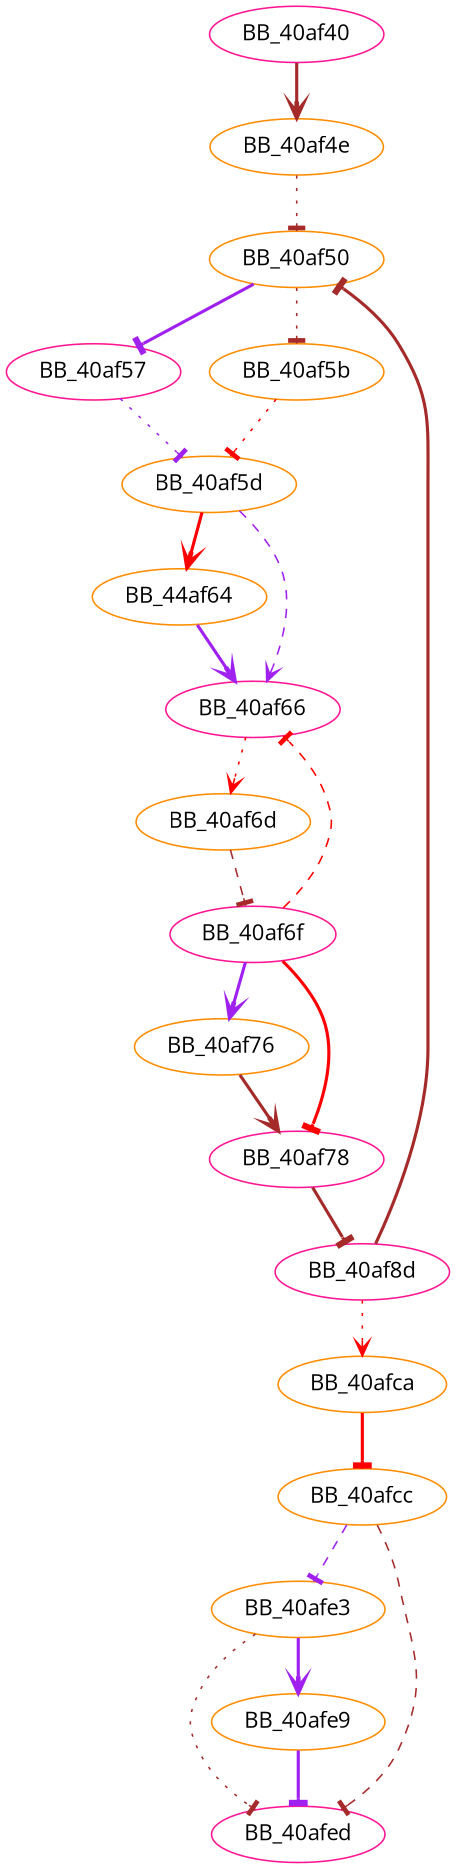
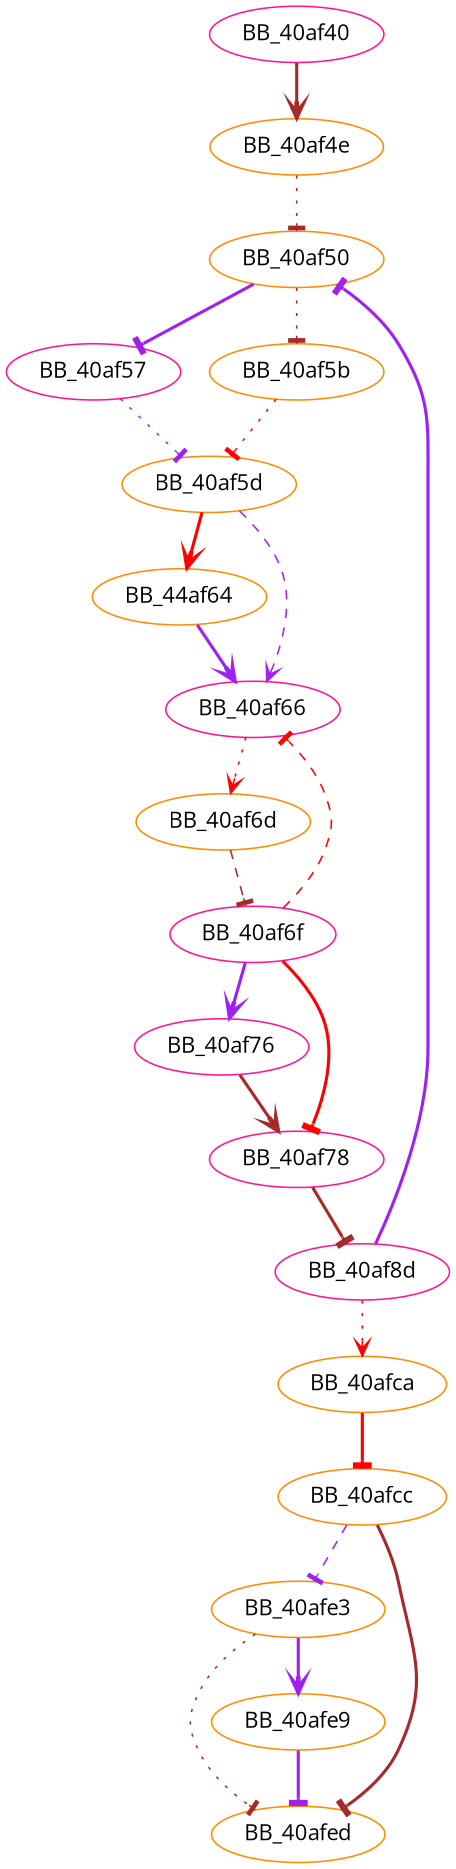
edge "BB_40af8d" -> "BB_40af50": color brown -> purple
node "BB_40af76": color darkorange -> deeppink
edge "BB_40afcc" -> "BB_40afed": style dashed -> bold
node "BB_40afed": color deeppink -> darkorange
